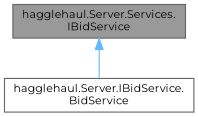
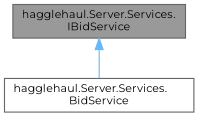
node "hagglehaul.Server.IBidService. BidService": label "hagglehaul.Server.IBidService. BidService" -> "hagglehaul.Server.Services. BidService"
